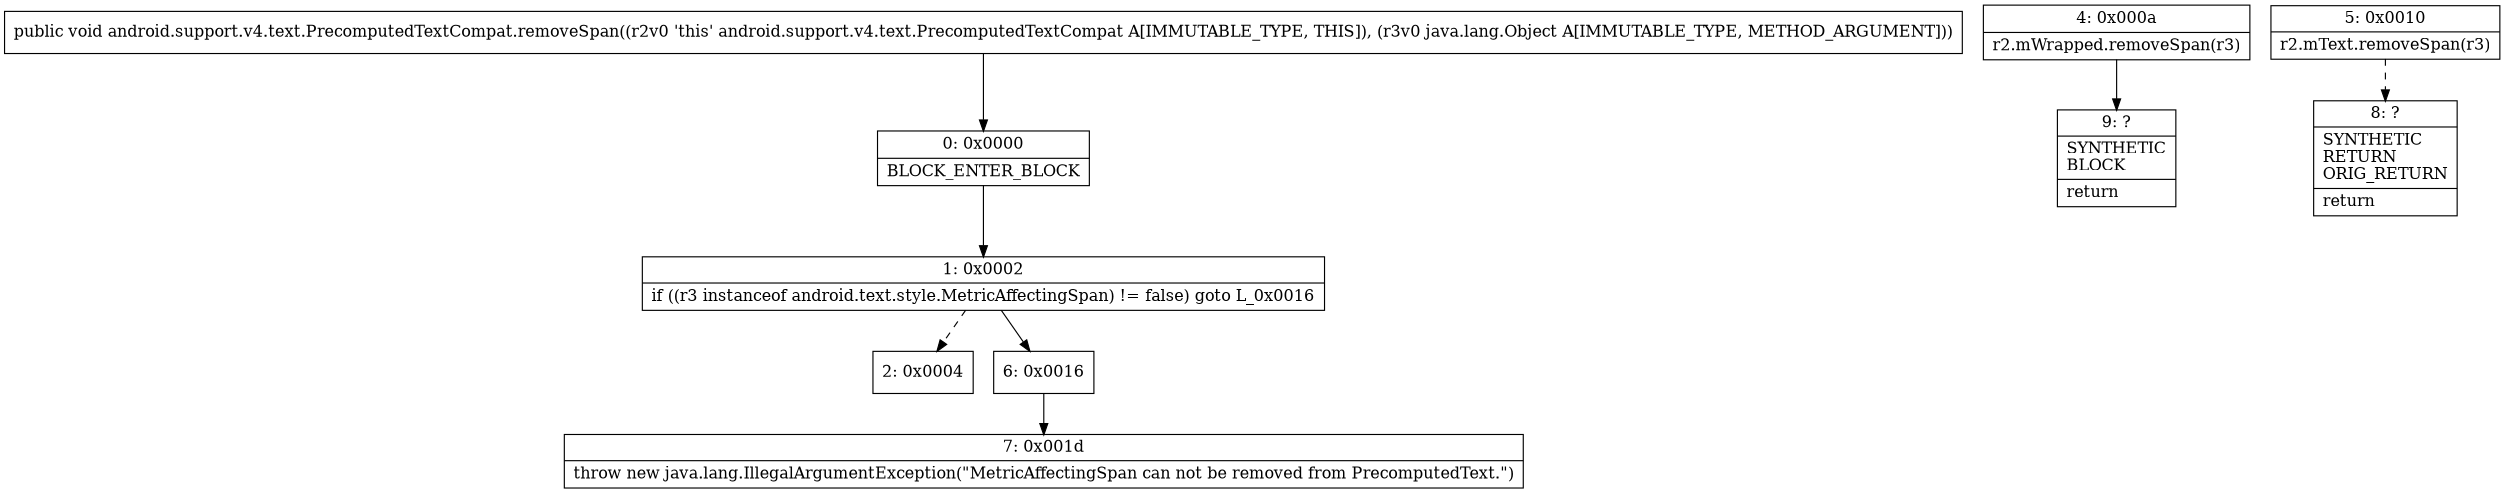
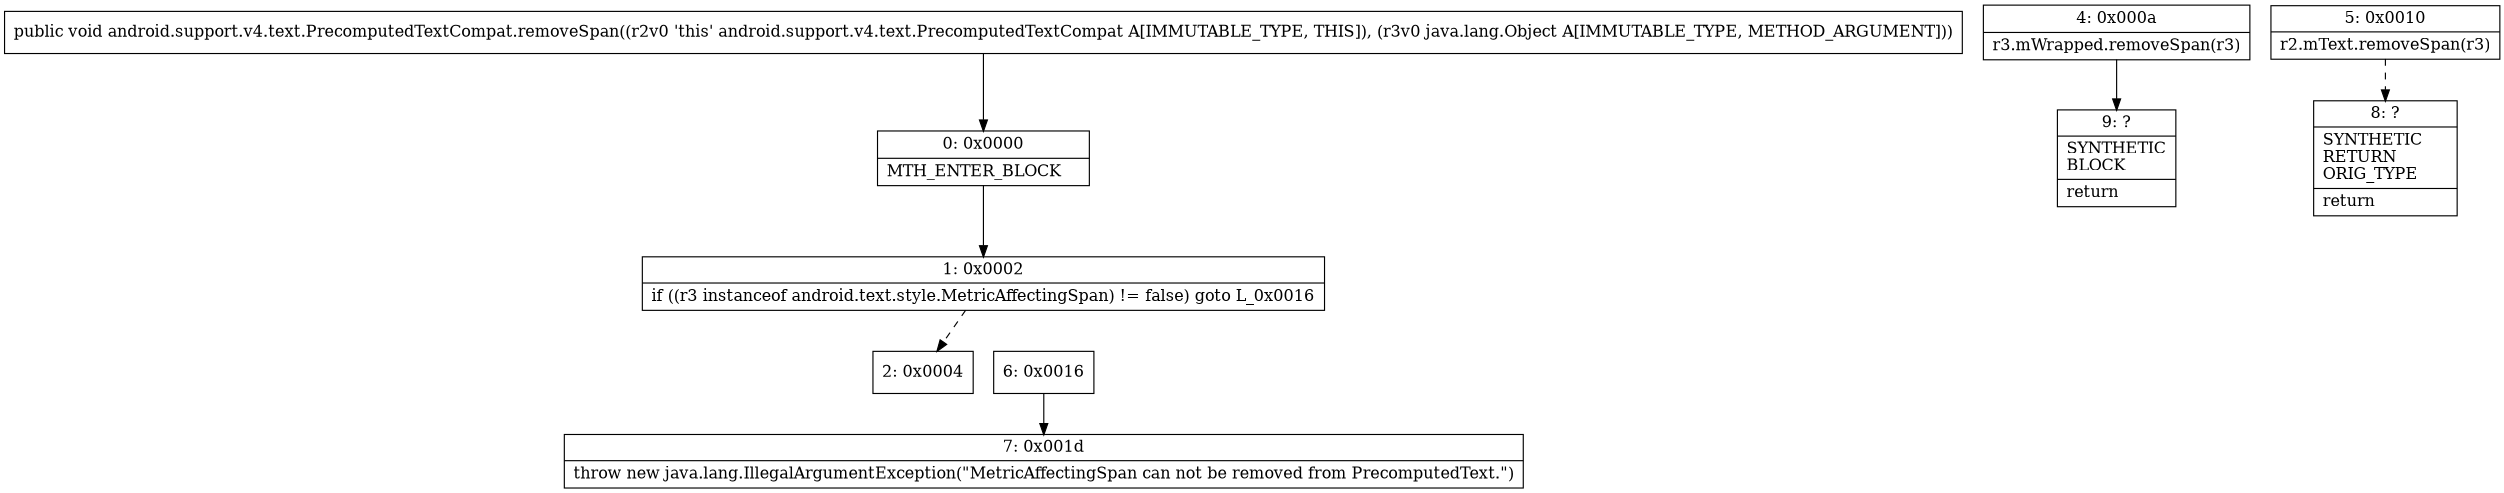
node "4: 0x000a": text "r2.mWrapped.removeSpan(r3)" -> "r3.mWrapped.removeSpan(r3)"
node "0: 0x0000": text "BLOCK_ENTER_BLOCK" -> "MTH_ENTER_BLOCK"
node "8: ?": text "ORIG_RETURN" -> "ORIG_TYPE"
edge "1: 0x0002" -> "6: 0x0016": removed
